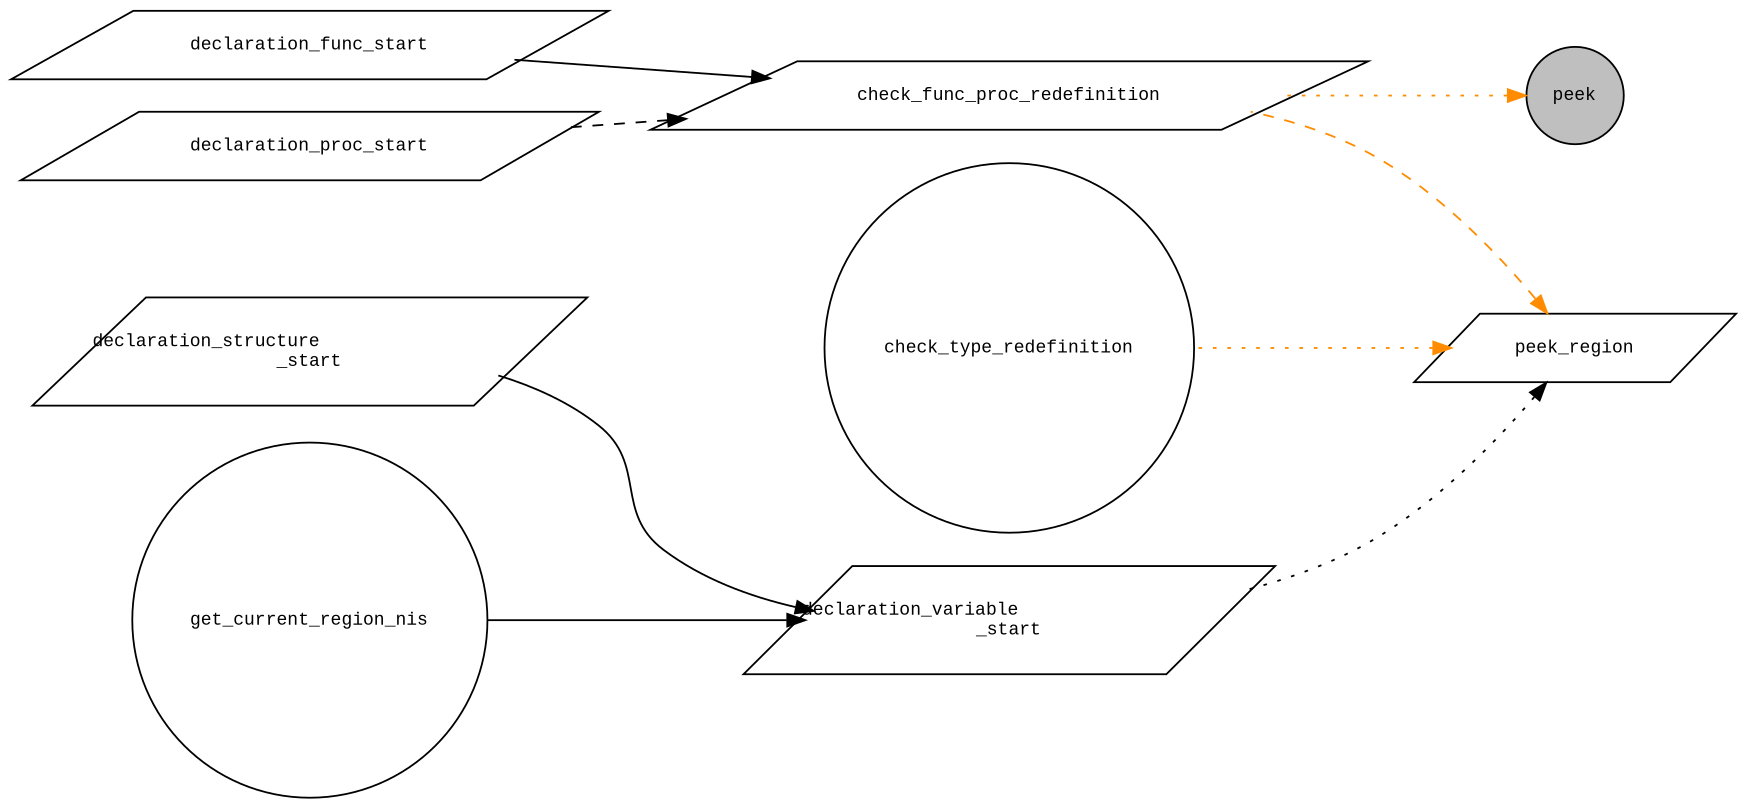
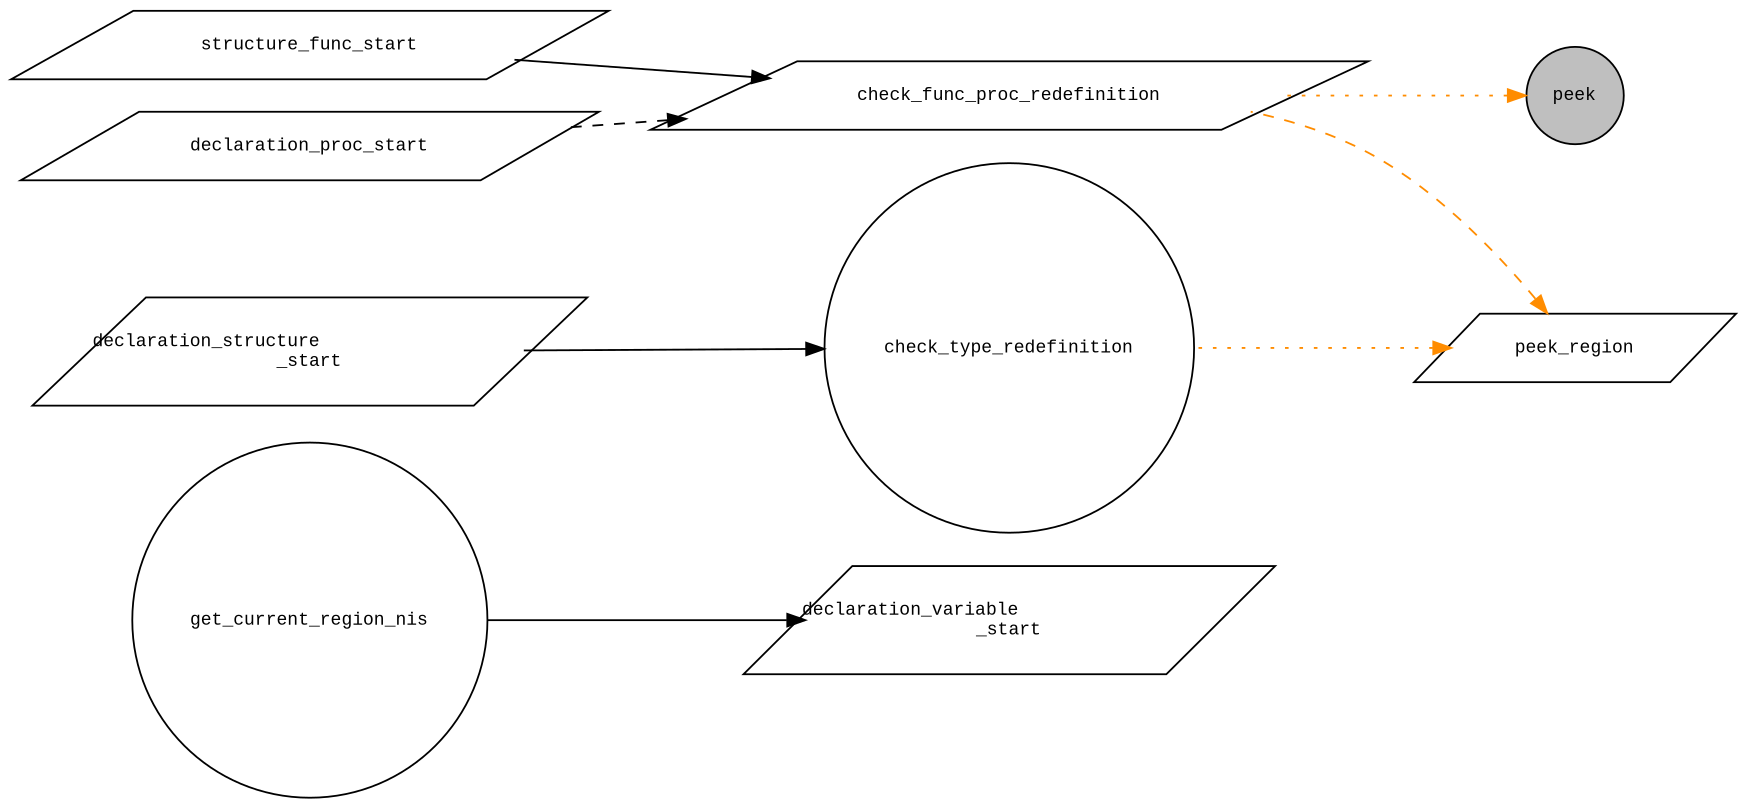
node "declaration_func_start": label "declaration_func_start" -> "structure_func_start"
edge "declaration_structure _start" -> "declaration_variable _start": now "declaration_structure _start" -> "check_type_redefinition"
edge "declaration_variable _start" -> "peek_region": removed
